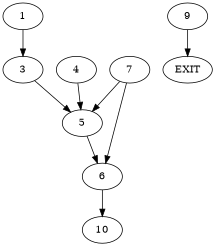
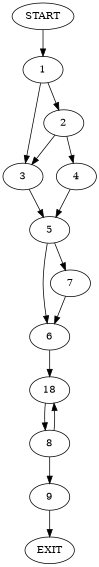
node "START": added
edge "7" -> "5": reversed
node "2": added
node "10": label "10" -> "18"
node "8": added
